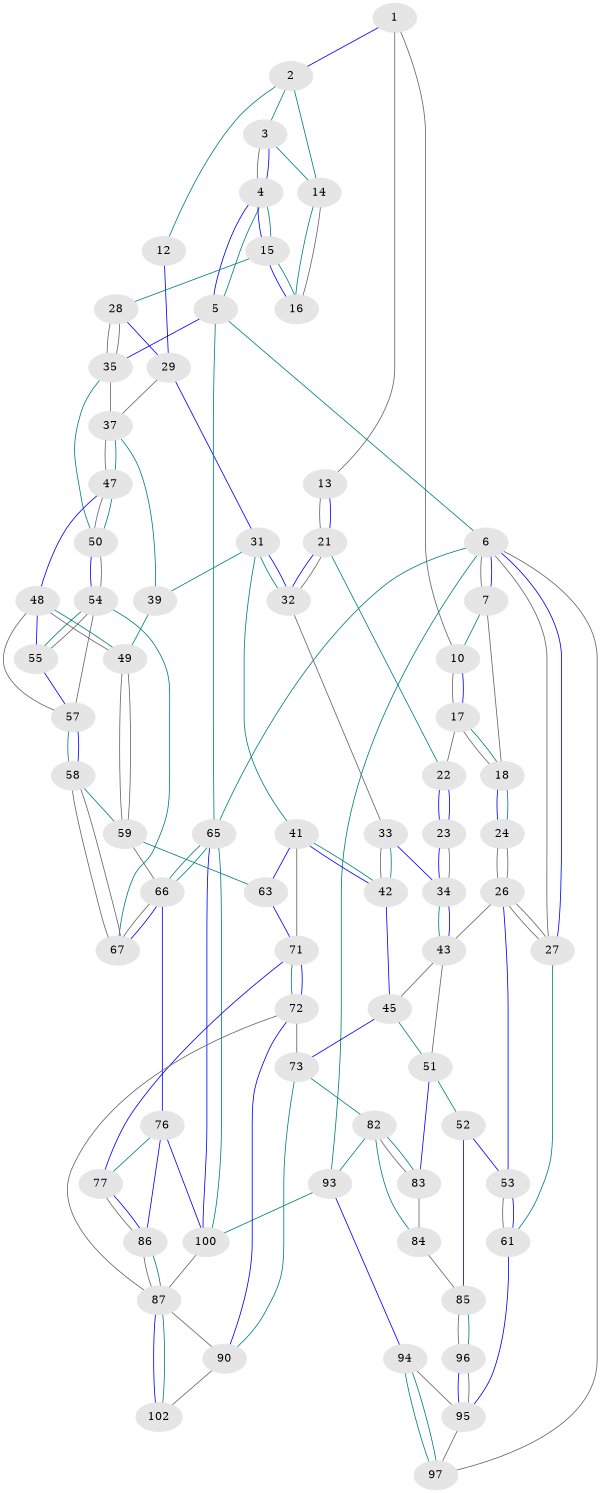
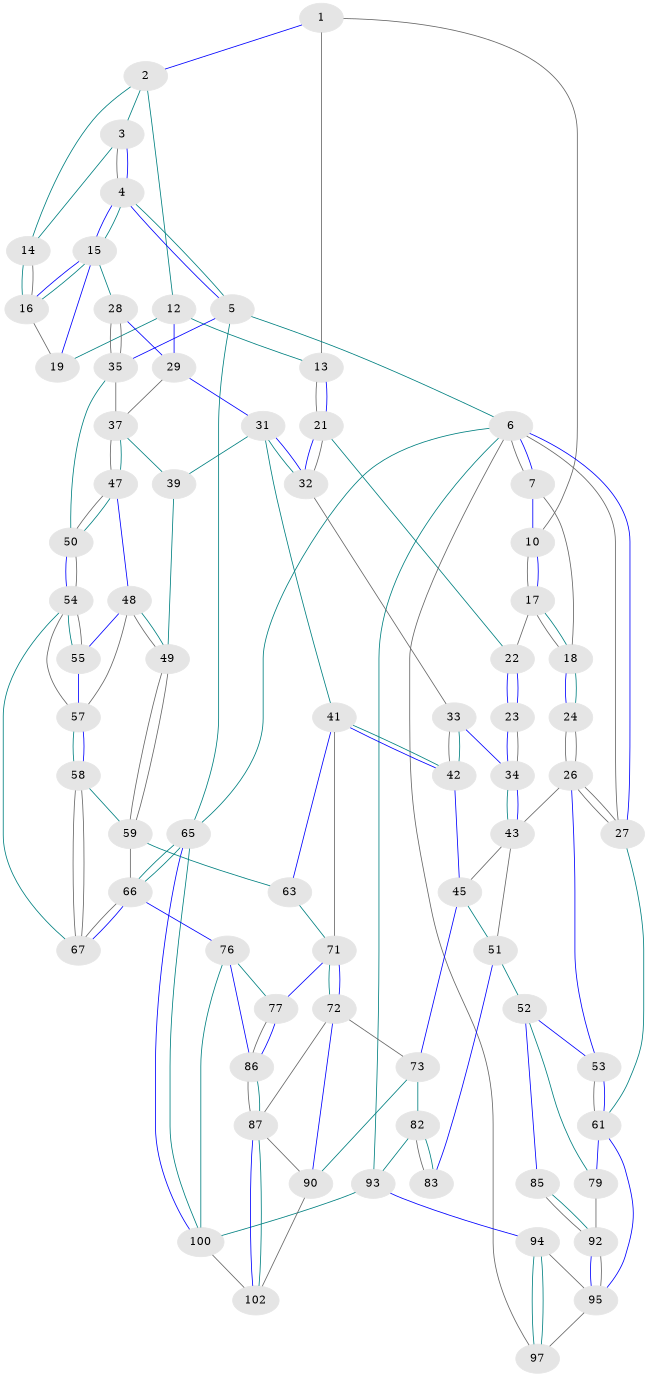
edge "12" -- "13": added
node "19": added
edge "7" -- "10": color teal -> blue
edge "63" -- "71": color blue -> teal
edge "76" -- "100": color blue -> teal
node "79": added
node "84": removed
edge "100" -- "87": now "100" -- "102"
node "96": label "96" -> "92"
